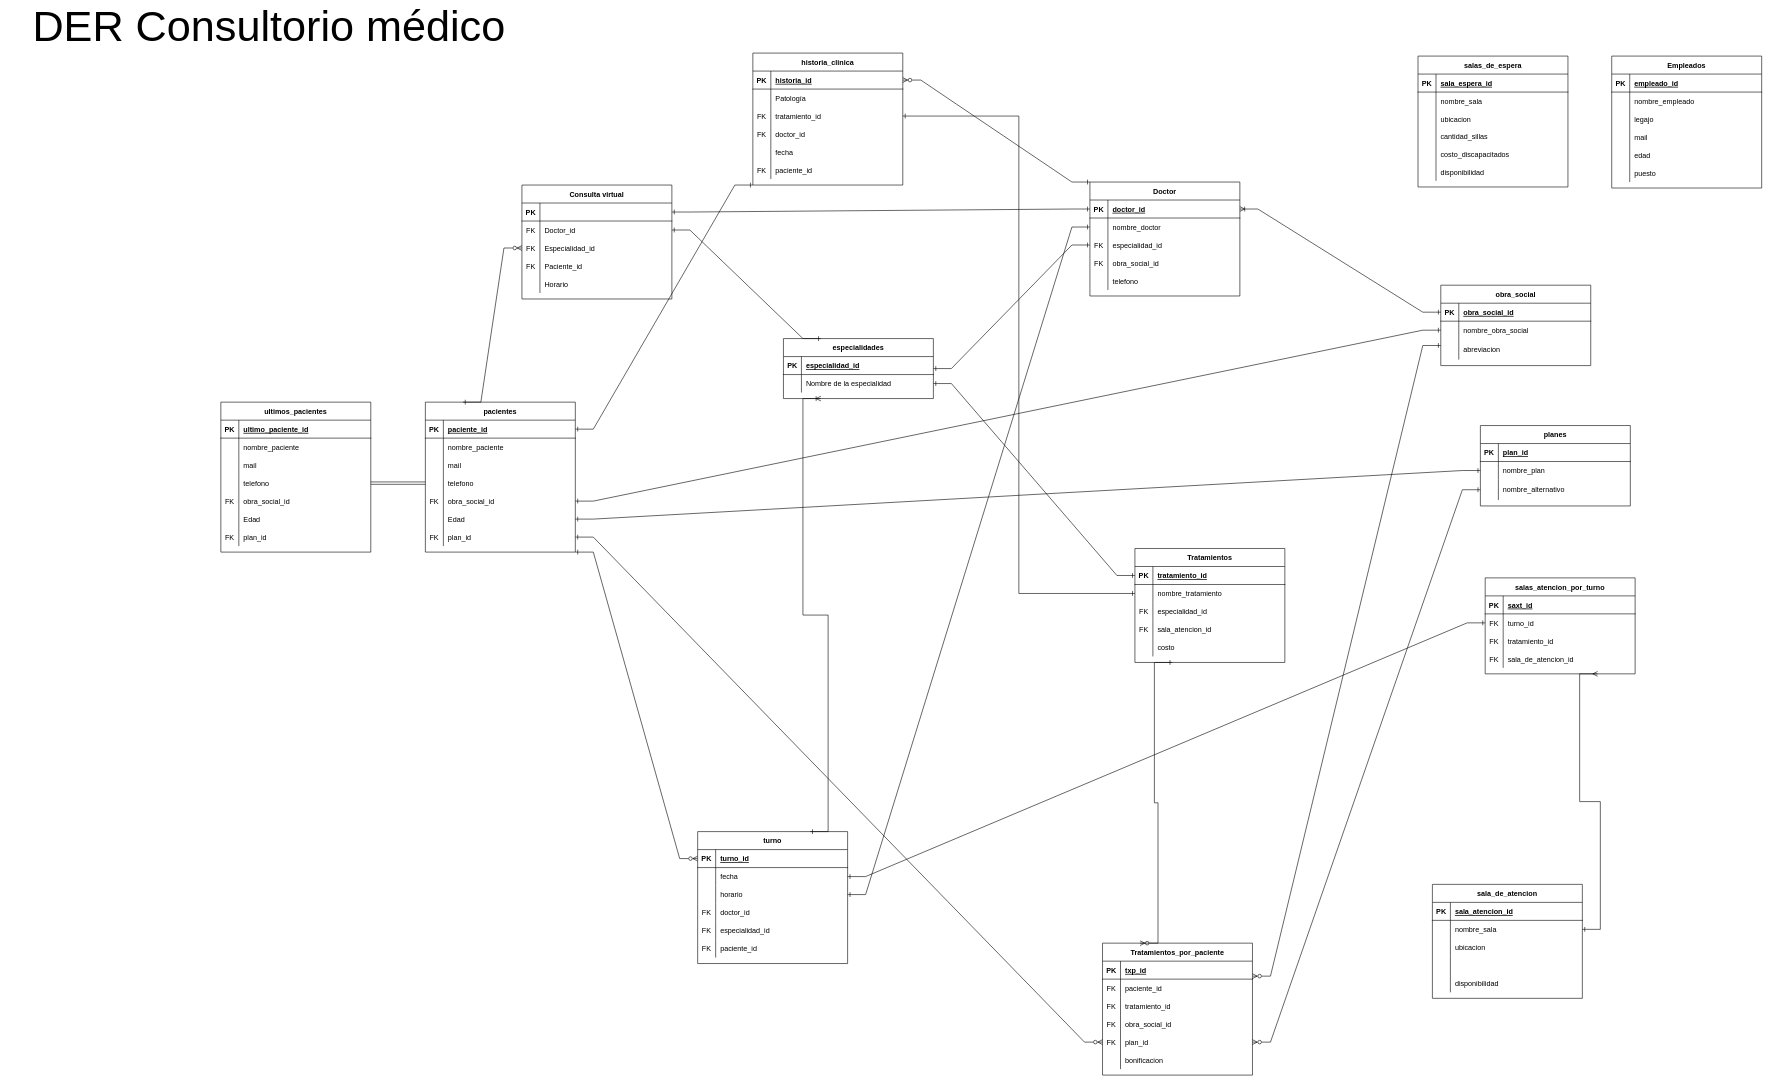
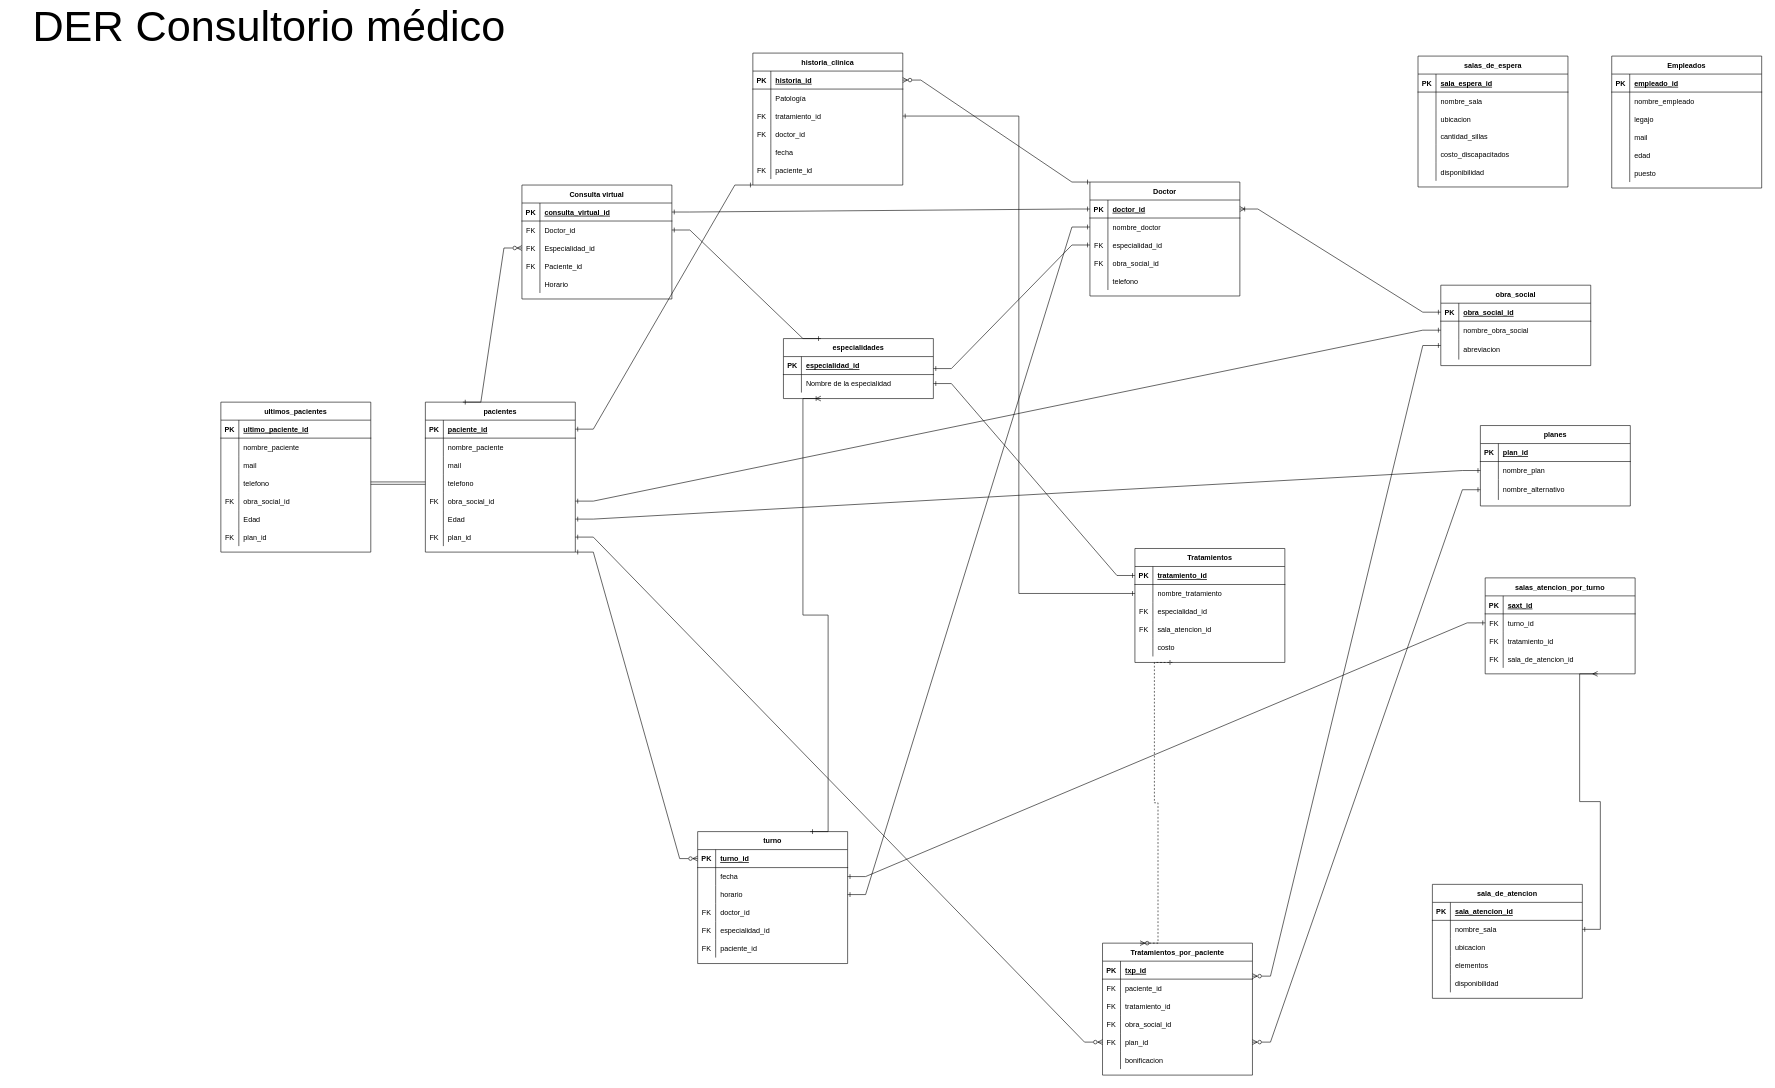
node "consulta_virtual_id": added
edge "Tratamientos" -- "Tratamientos_por_paciente": style solid -> dashed
node "elementos": added
